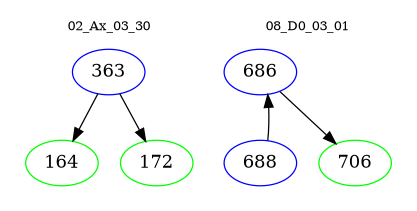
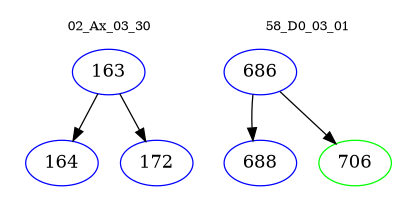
cluster "08_D0_03_01": label "08_D0_03_01" -> "58_D0_03_01"
node "363": label "363" -> "163"
edge "688" -> "686": reversed
node "164": color green -> blue
node "172": color green -> blue
